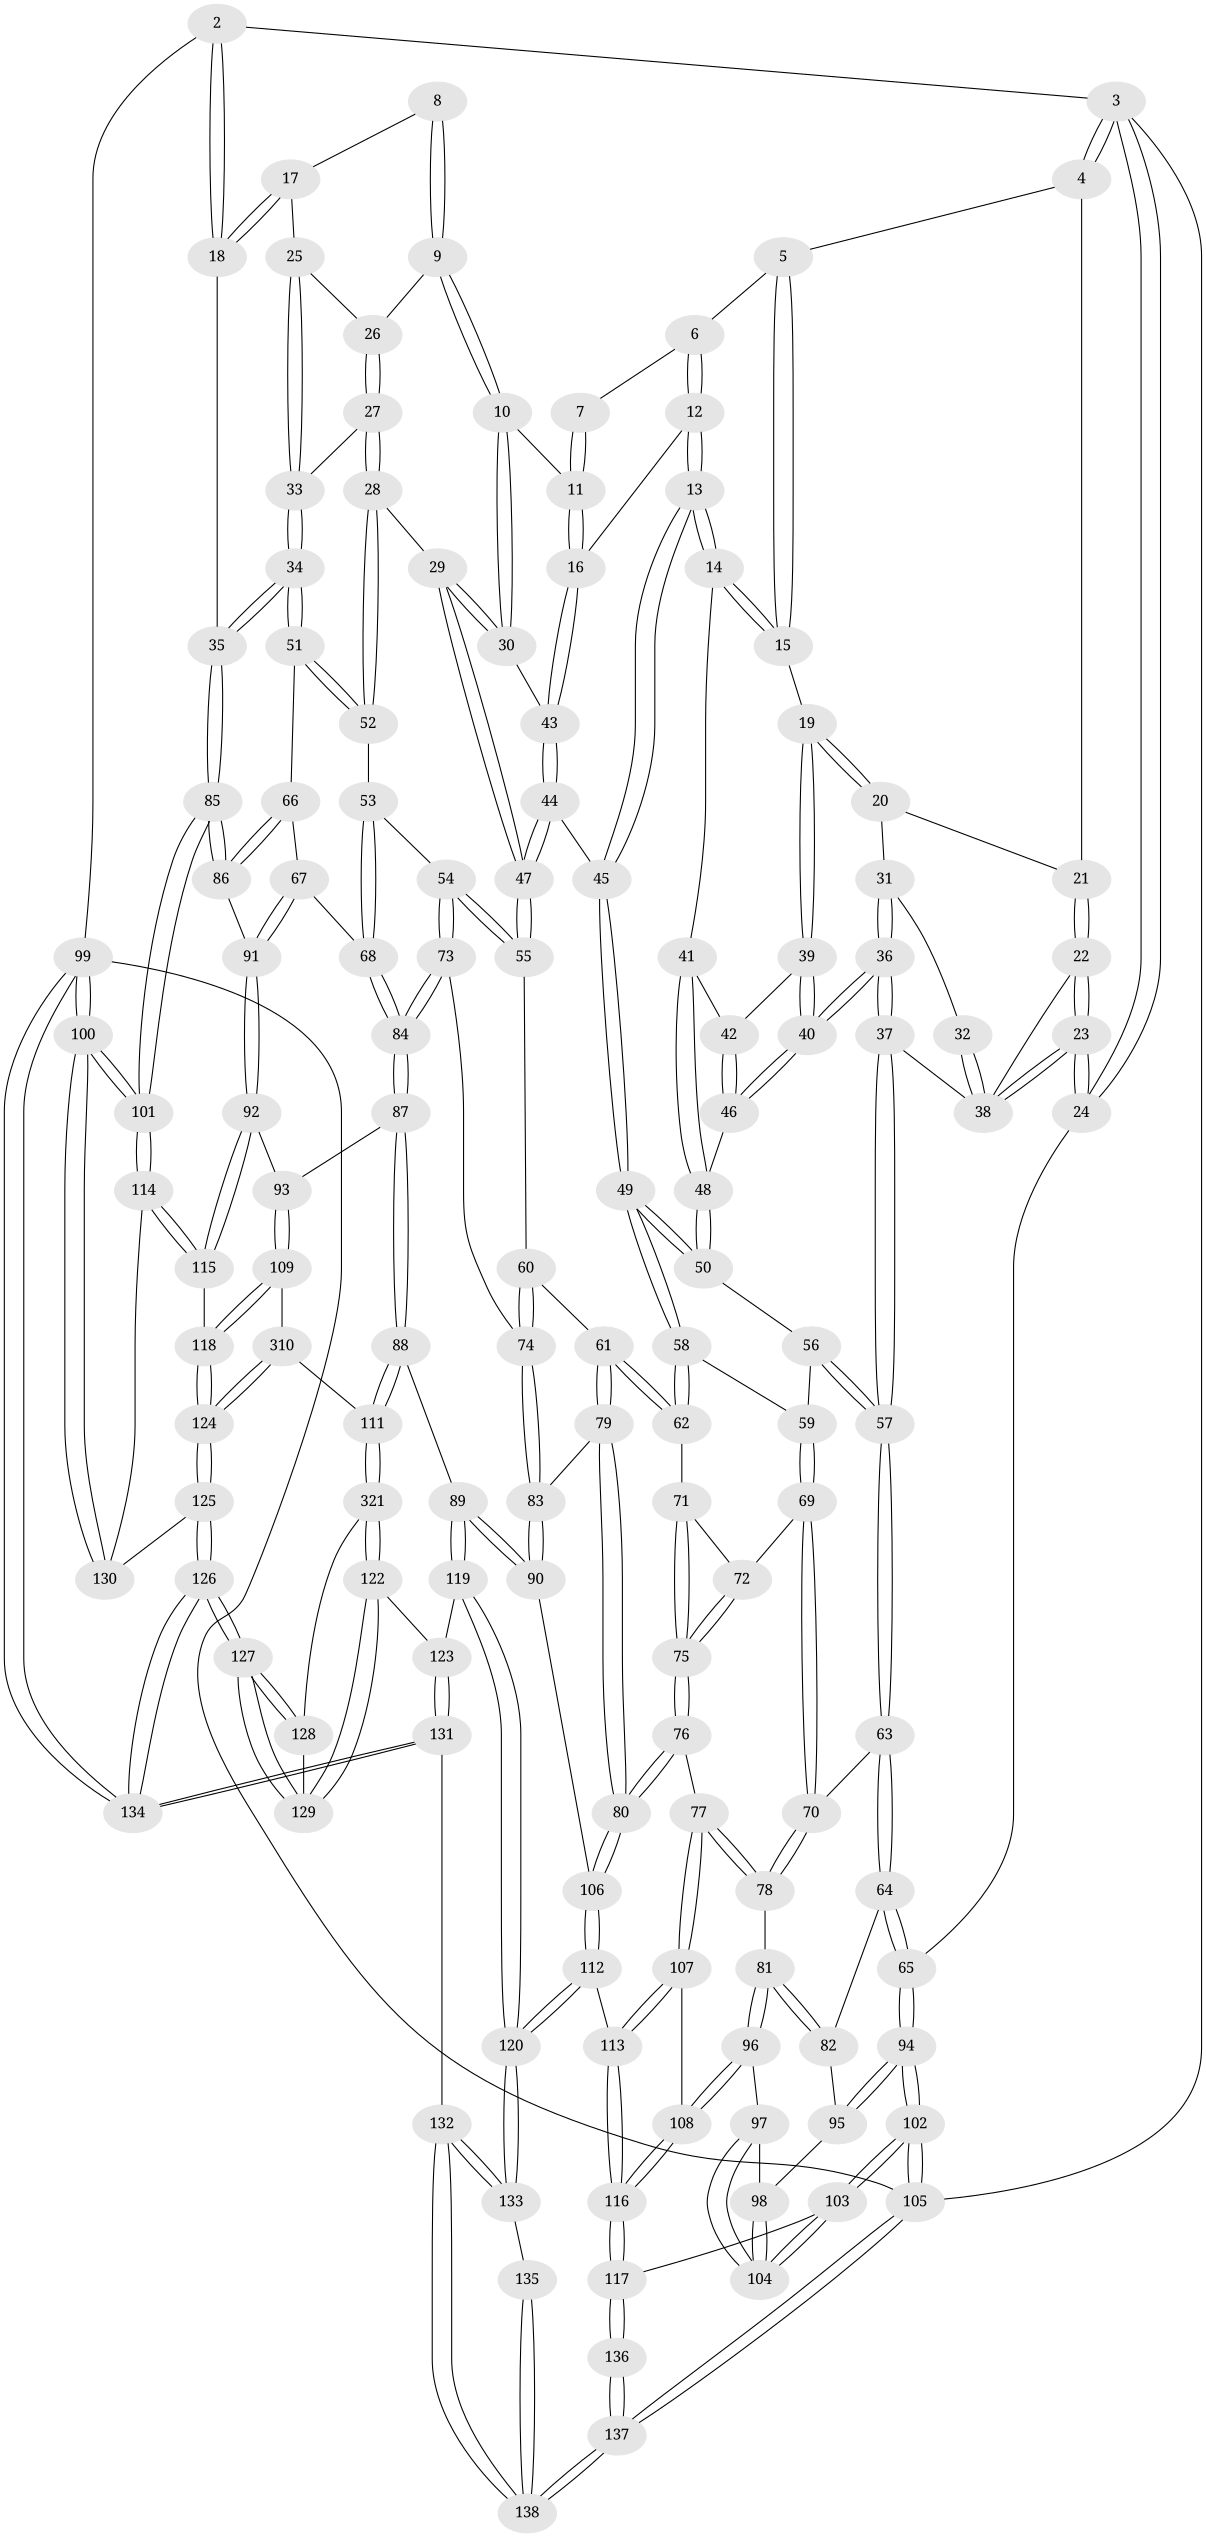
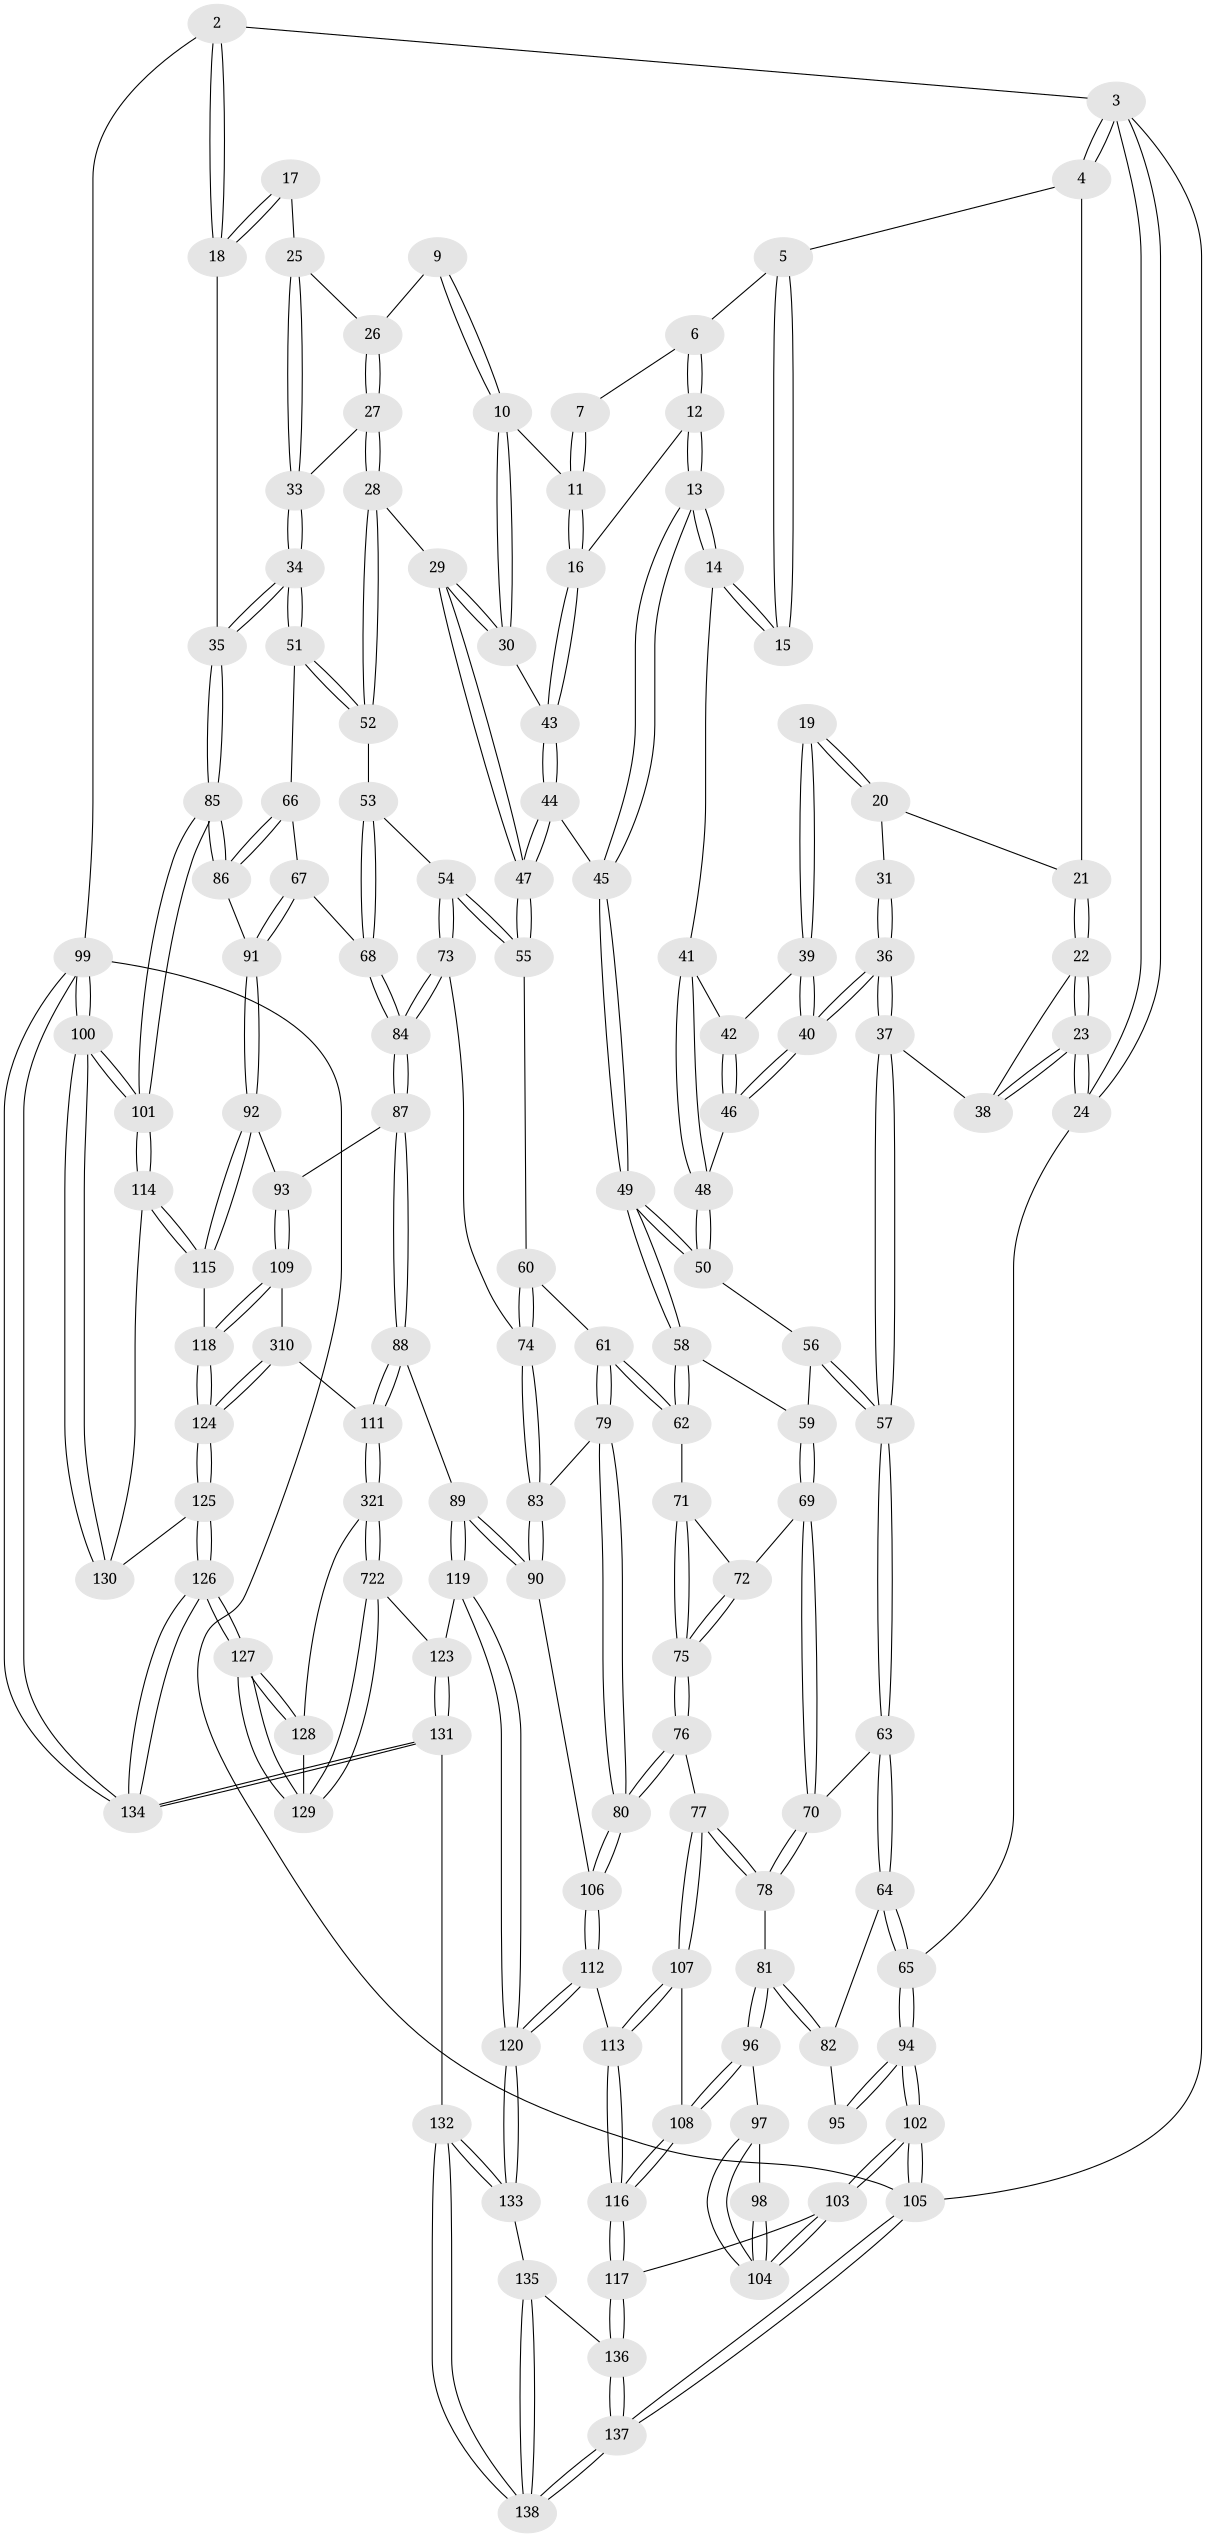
node "8": removed
edge "15" -- "19": removed
node "32": removed
node "122": label "122" -> "722"
edge "95" -- "98": removed
edge "135" -- "136": added
